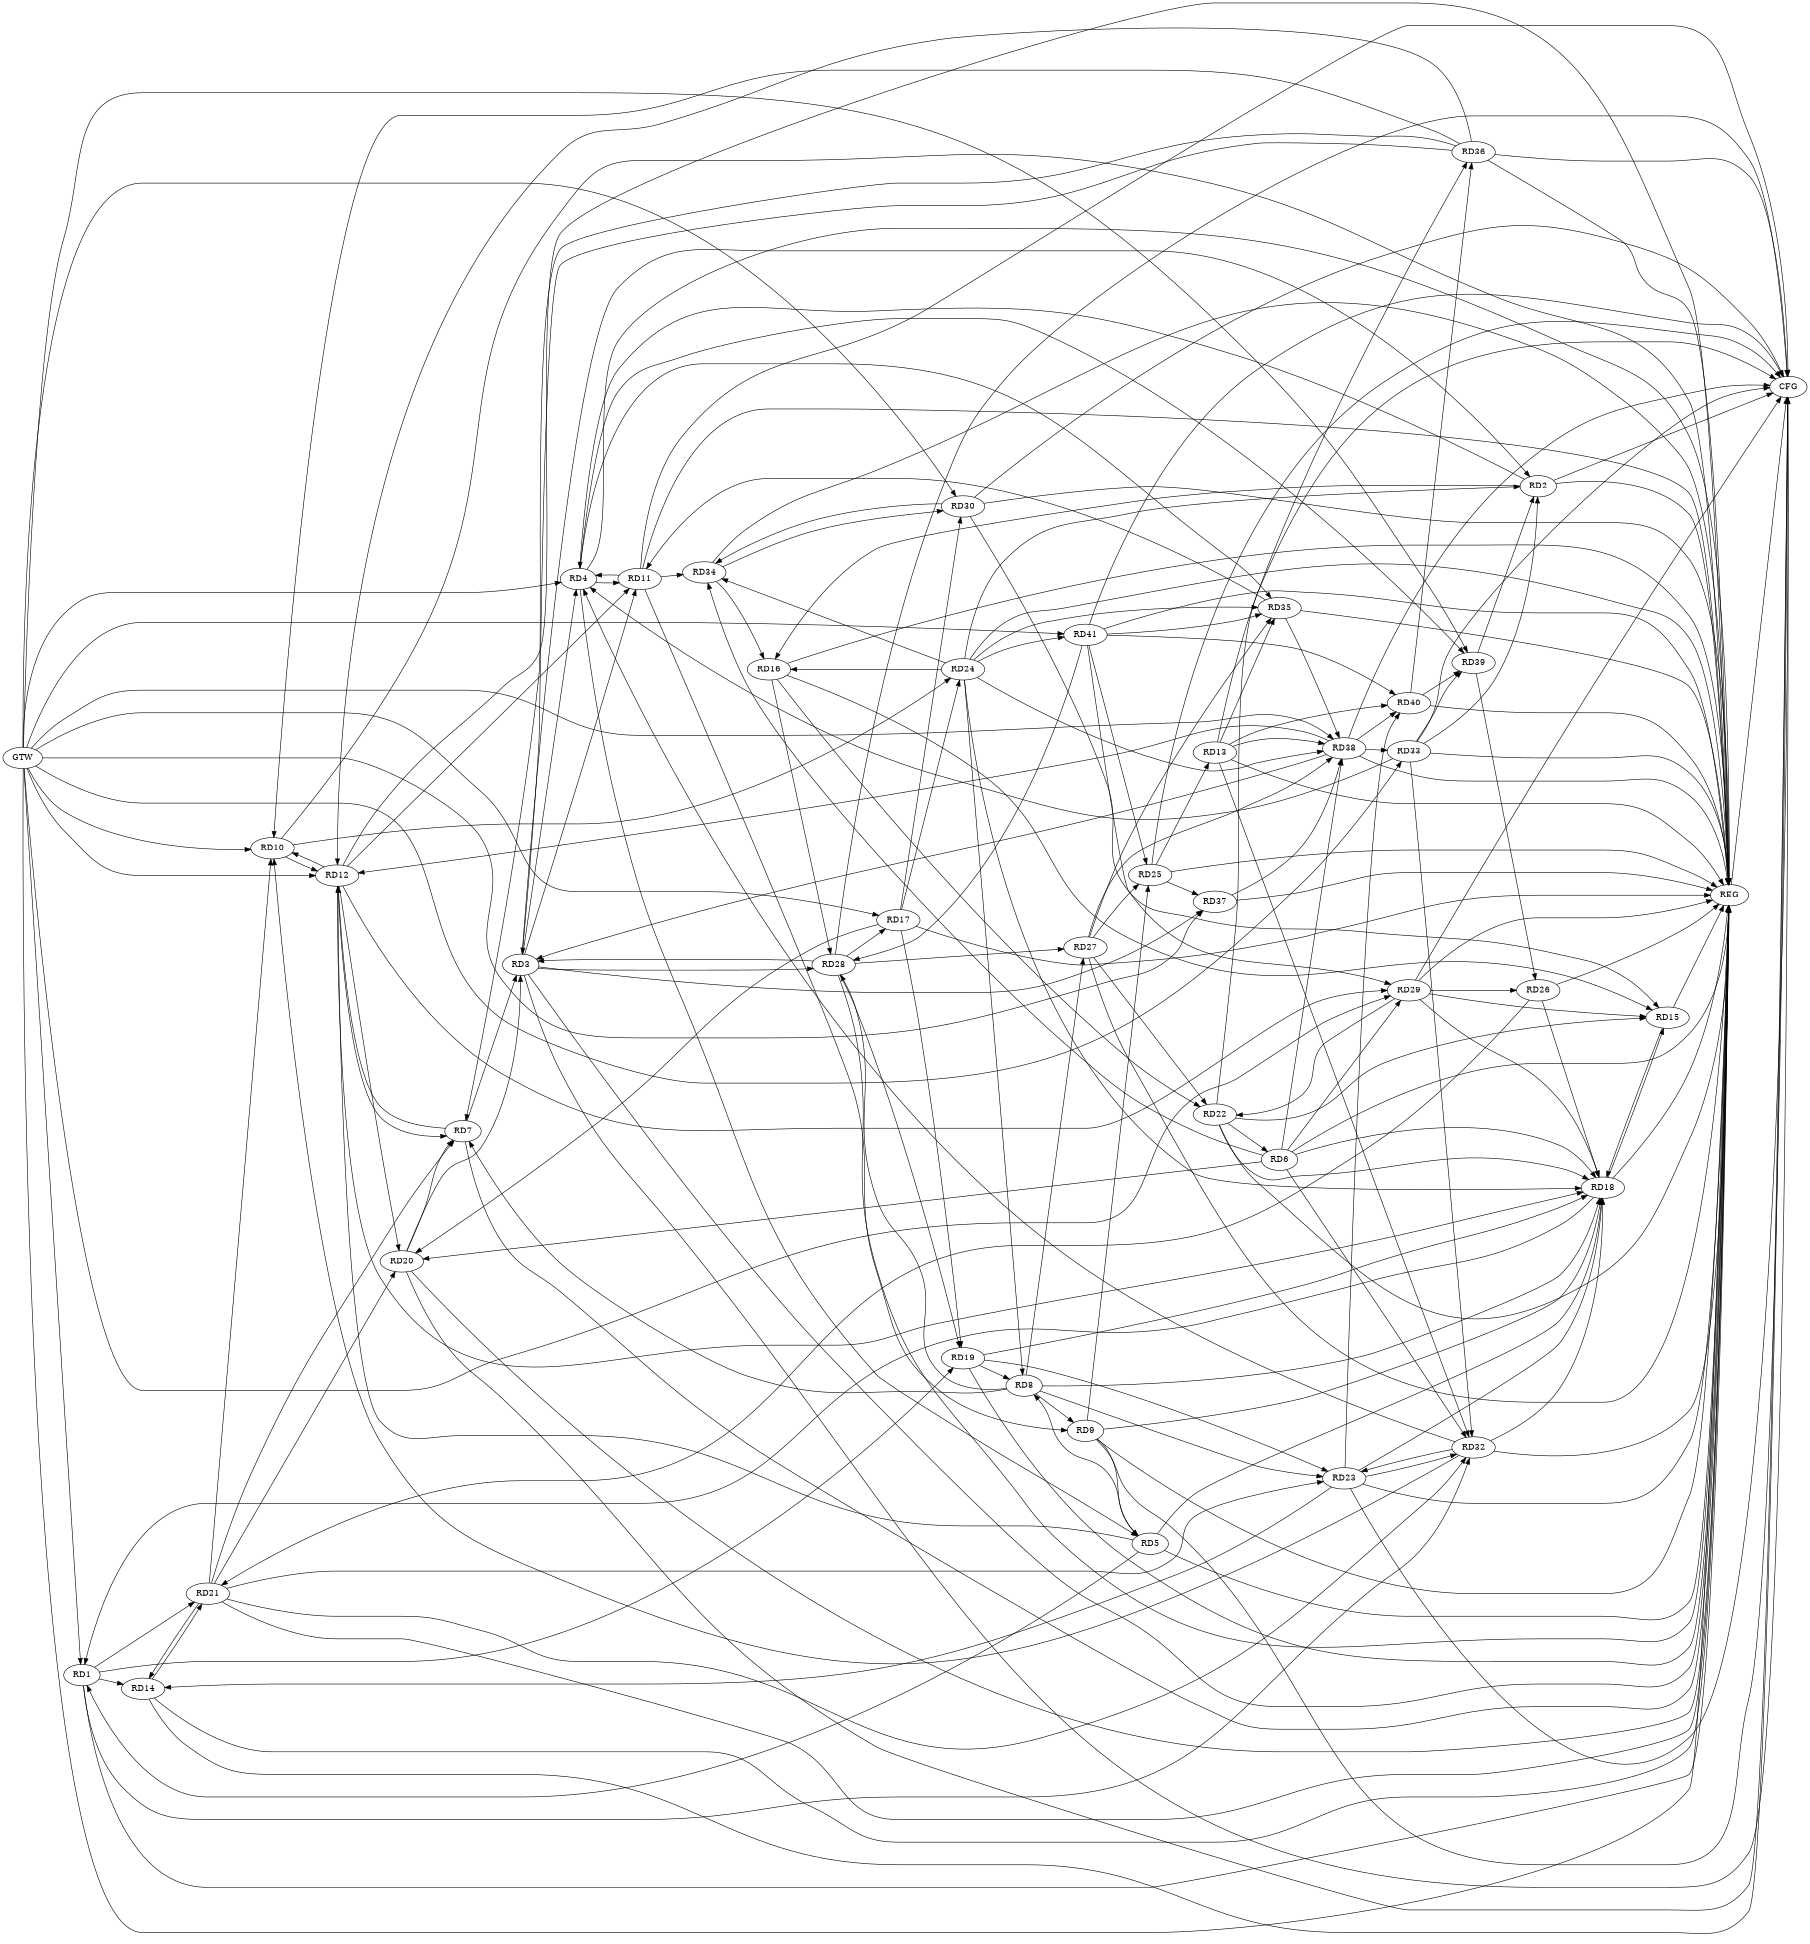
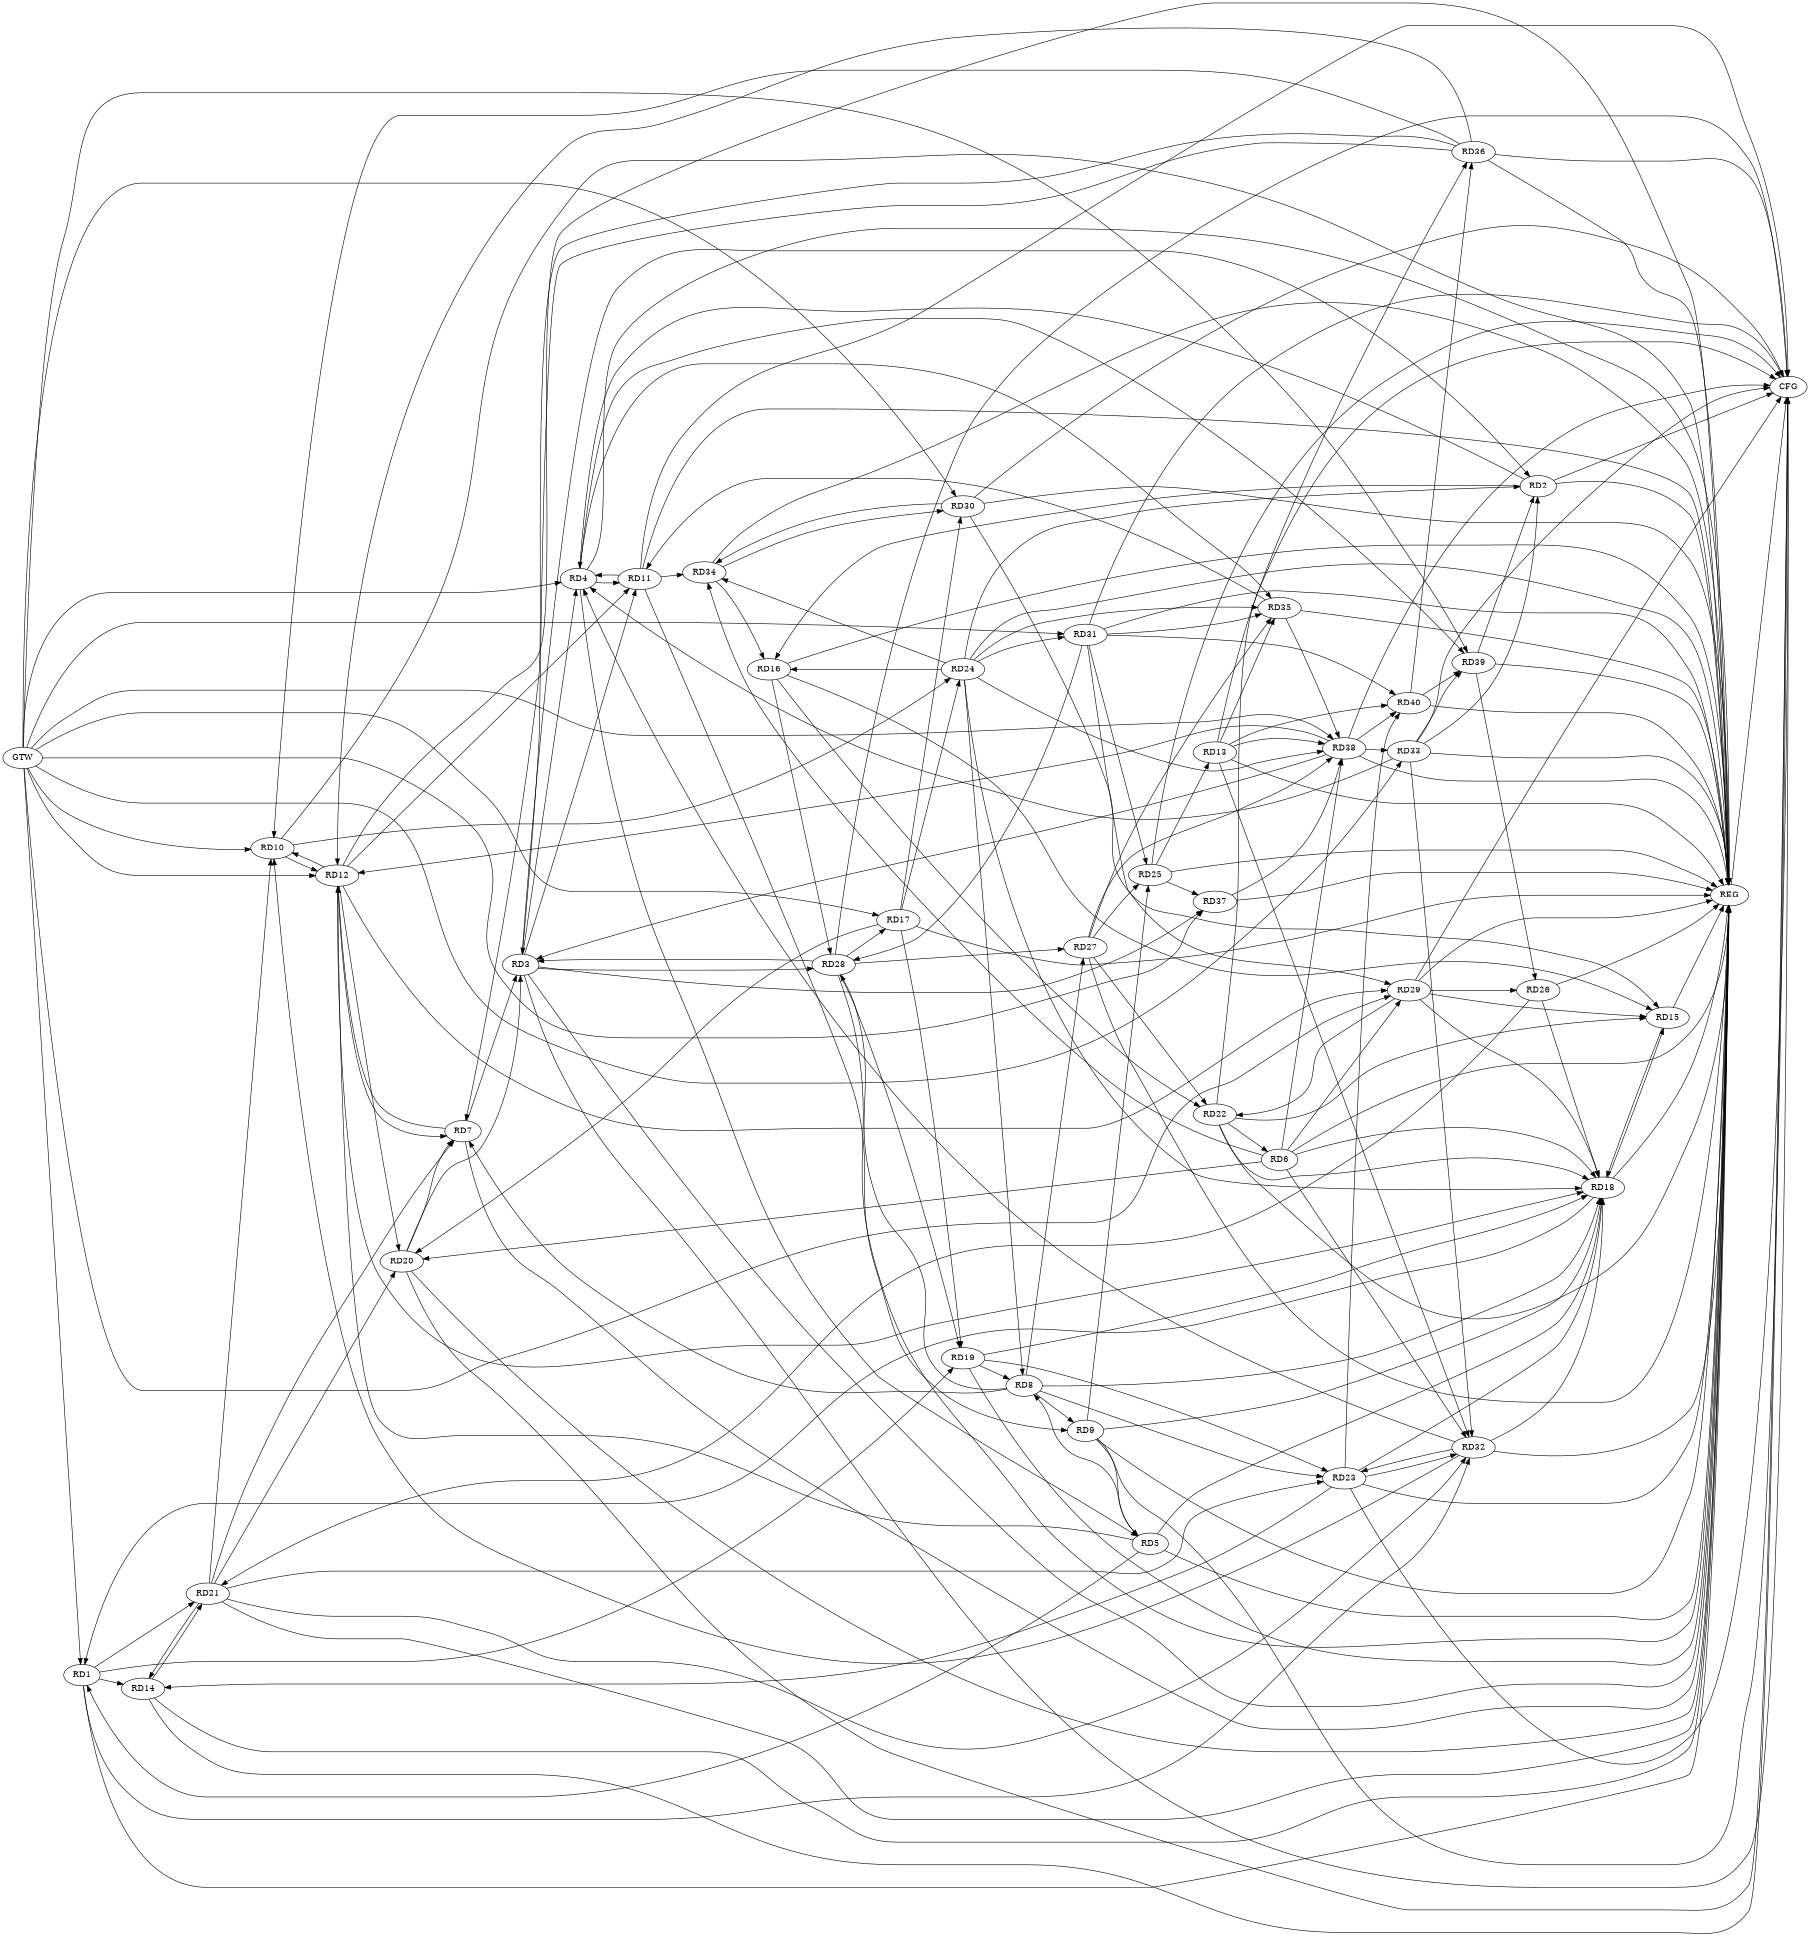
node "RD41": label "RD41" -> "RD31"
edge "GTW" -> "REG": now "RD39" -> "REG"
